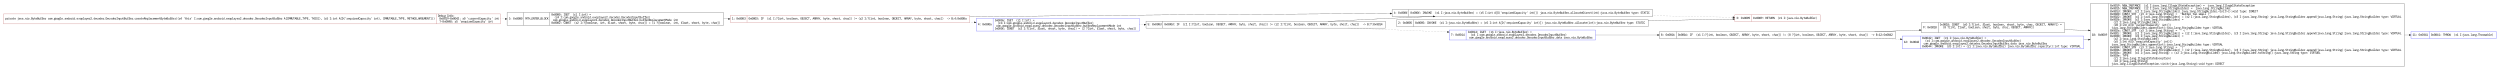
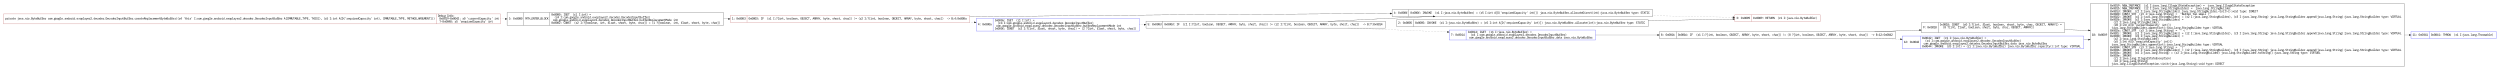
node "10: 0x0019": text "0x003e: TYPE" -> "0x003e: INVOKE"
